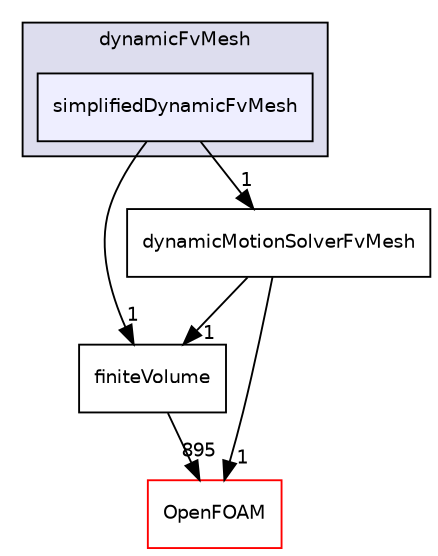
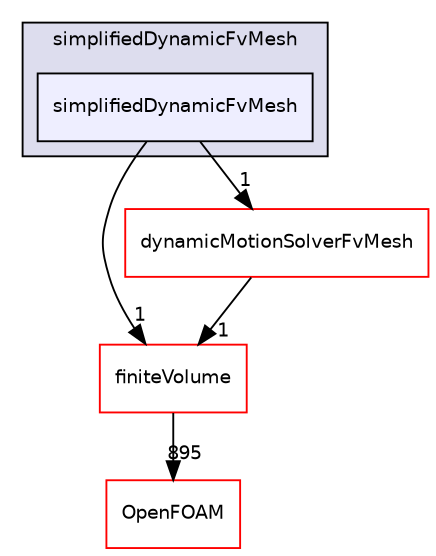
cluster "dynamicFvMesh": label "dynamicFvMesh" -> "simplifiedDynamicFvMesh"
node "dynamicMotionSolverFvMesh": color black -> red
edge "dynamicMotionSolverFvMesh" -> "OpenFOAM": removed
node "finiteVolume": color black -> red
